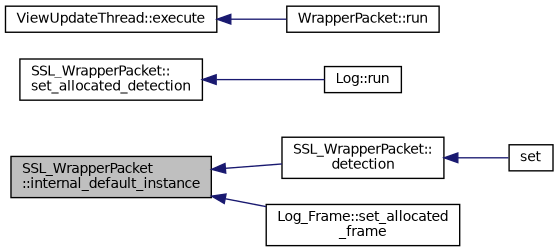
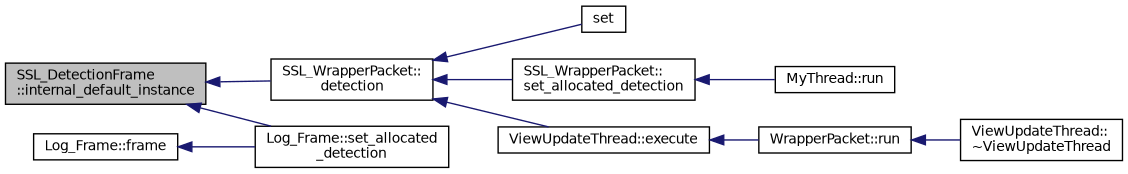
node "Log::run": label "Log::run" -> "MyThread::run"
edge "SSL_WrapperPacket:: set_allocated_detection" -> "SSL_WrapperPacket:: detection": added
edge "ViewUpdateThread::execute" -> "SSL_WrapperPacket:: detection": added
node "ViewUpdateThread:: ~ViewUpdateThread": added
node "Log_Frame::frame": added
node "SSL_WrapperPacket ::internal_default_instance": label "SSL_WrapperPacket ::internal_default_instance" -> "SSL_DetectionFrame ::internal_default_instance"
node "Log_Frame::set_allocated _frame": label "Log_Frame::set_allocated _frame" -> "Log_Frame::set_allocated _detection"
